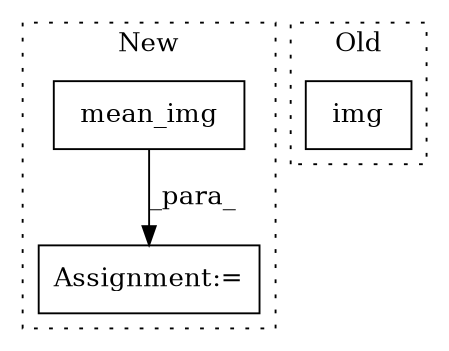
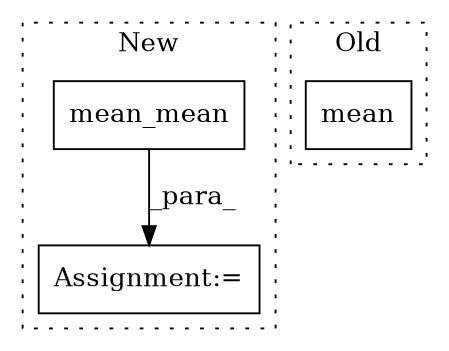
node "mean_img": label "mean_img" -> "mean_mean"
node "img": label "img" -> "mean"
